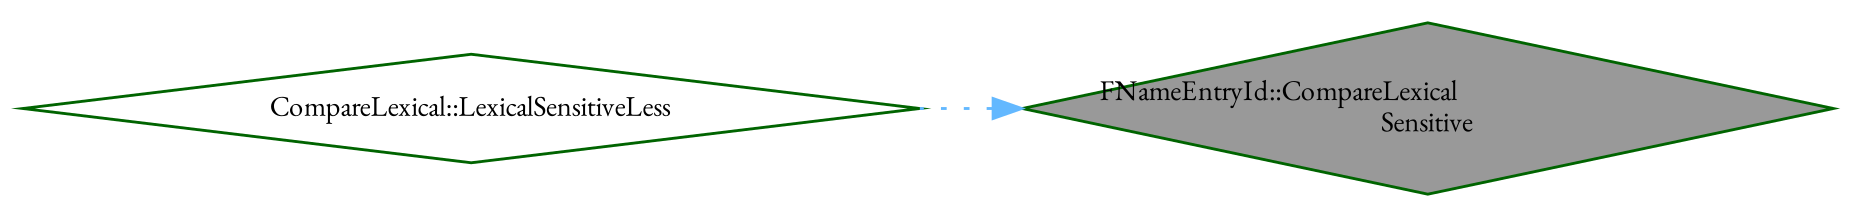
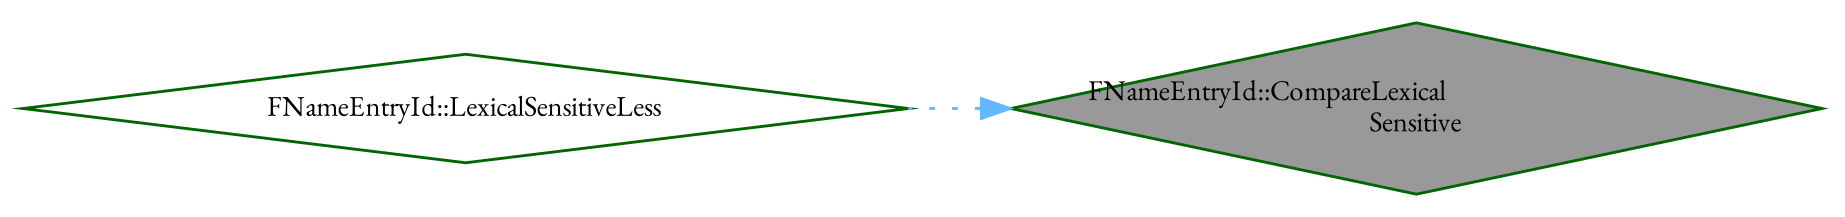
node "CompareLexical::LexicalSensitiveLess": label "CompareLexical::LexicalSensitiveLess" -> "FNameEntryId::LexicalSensitiveLess"
